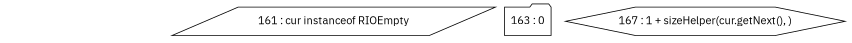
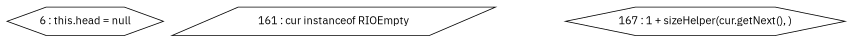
node "6 : this.head = null": added
node "163 : 0": removed
